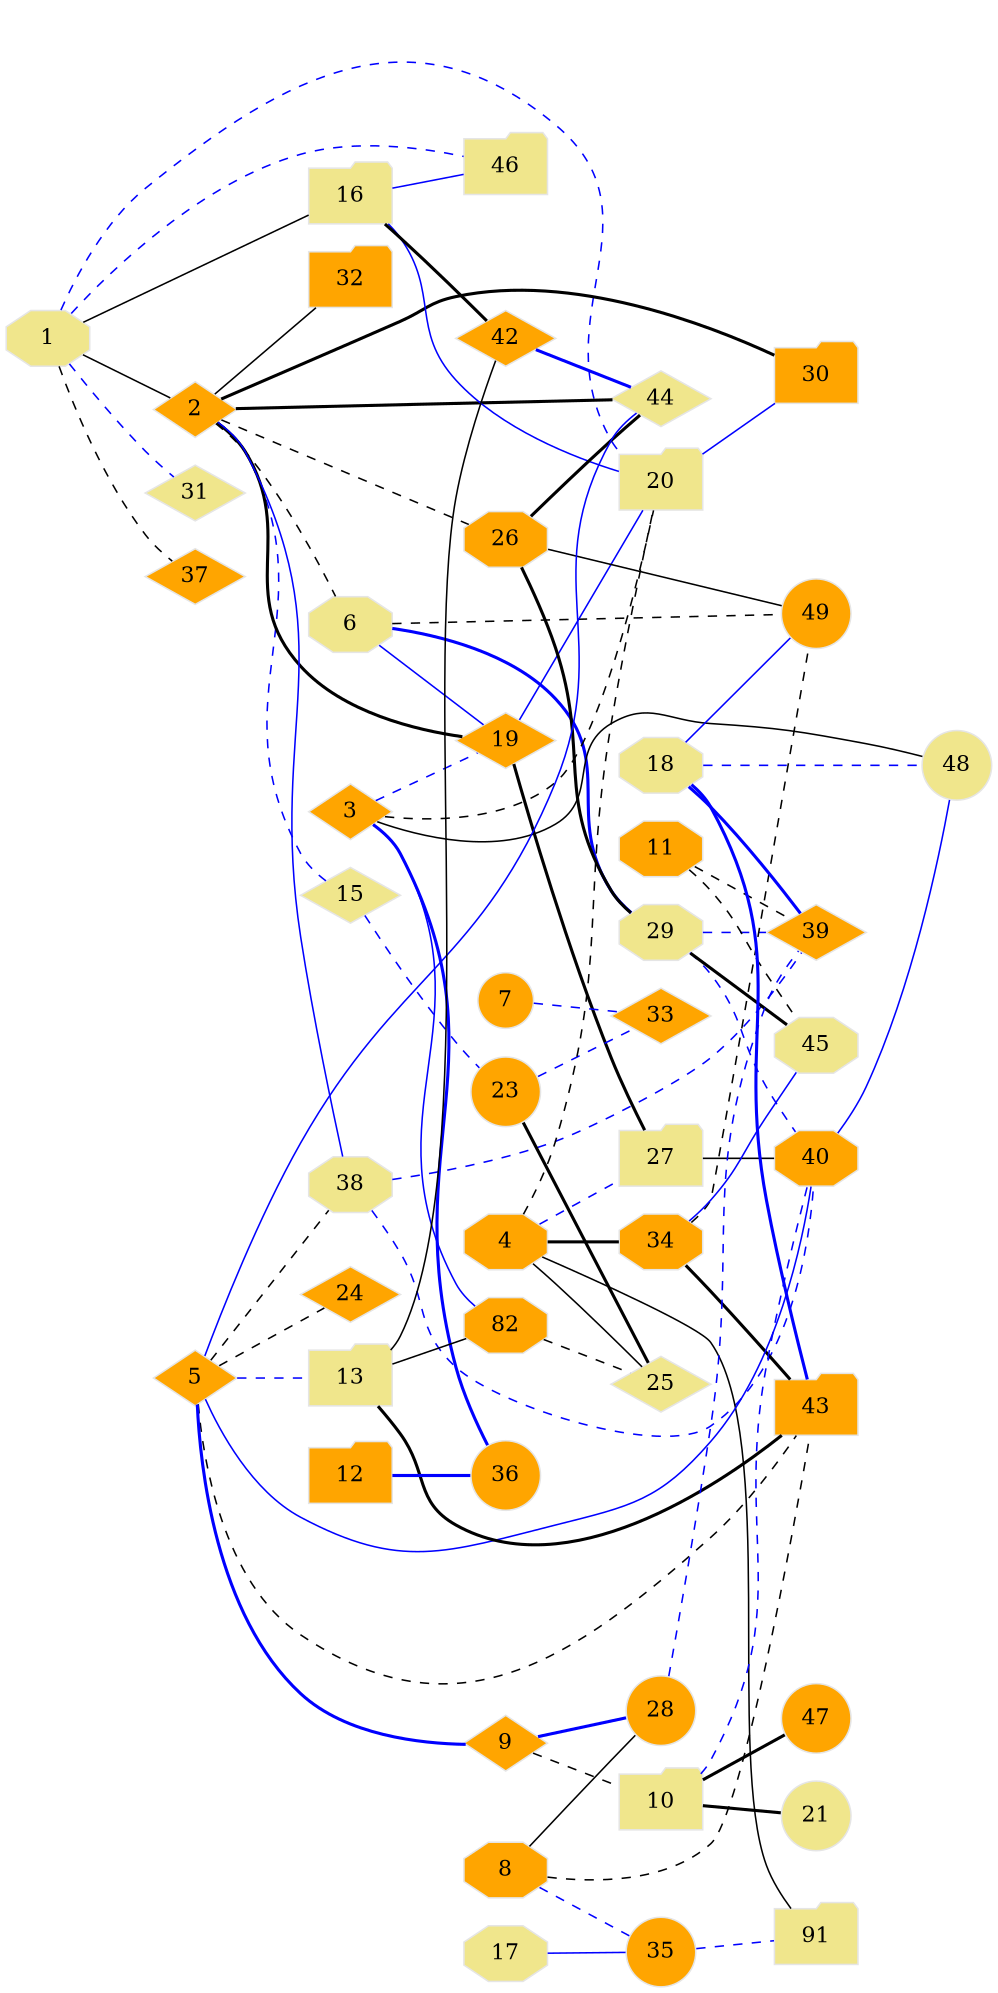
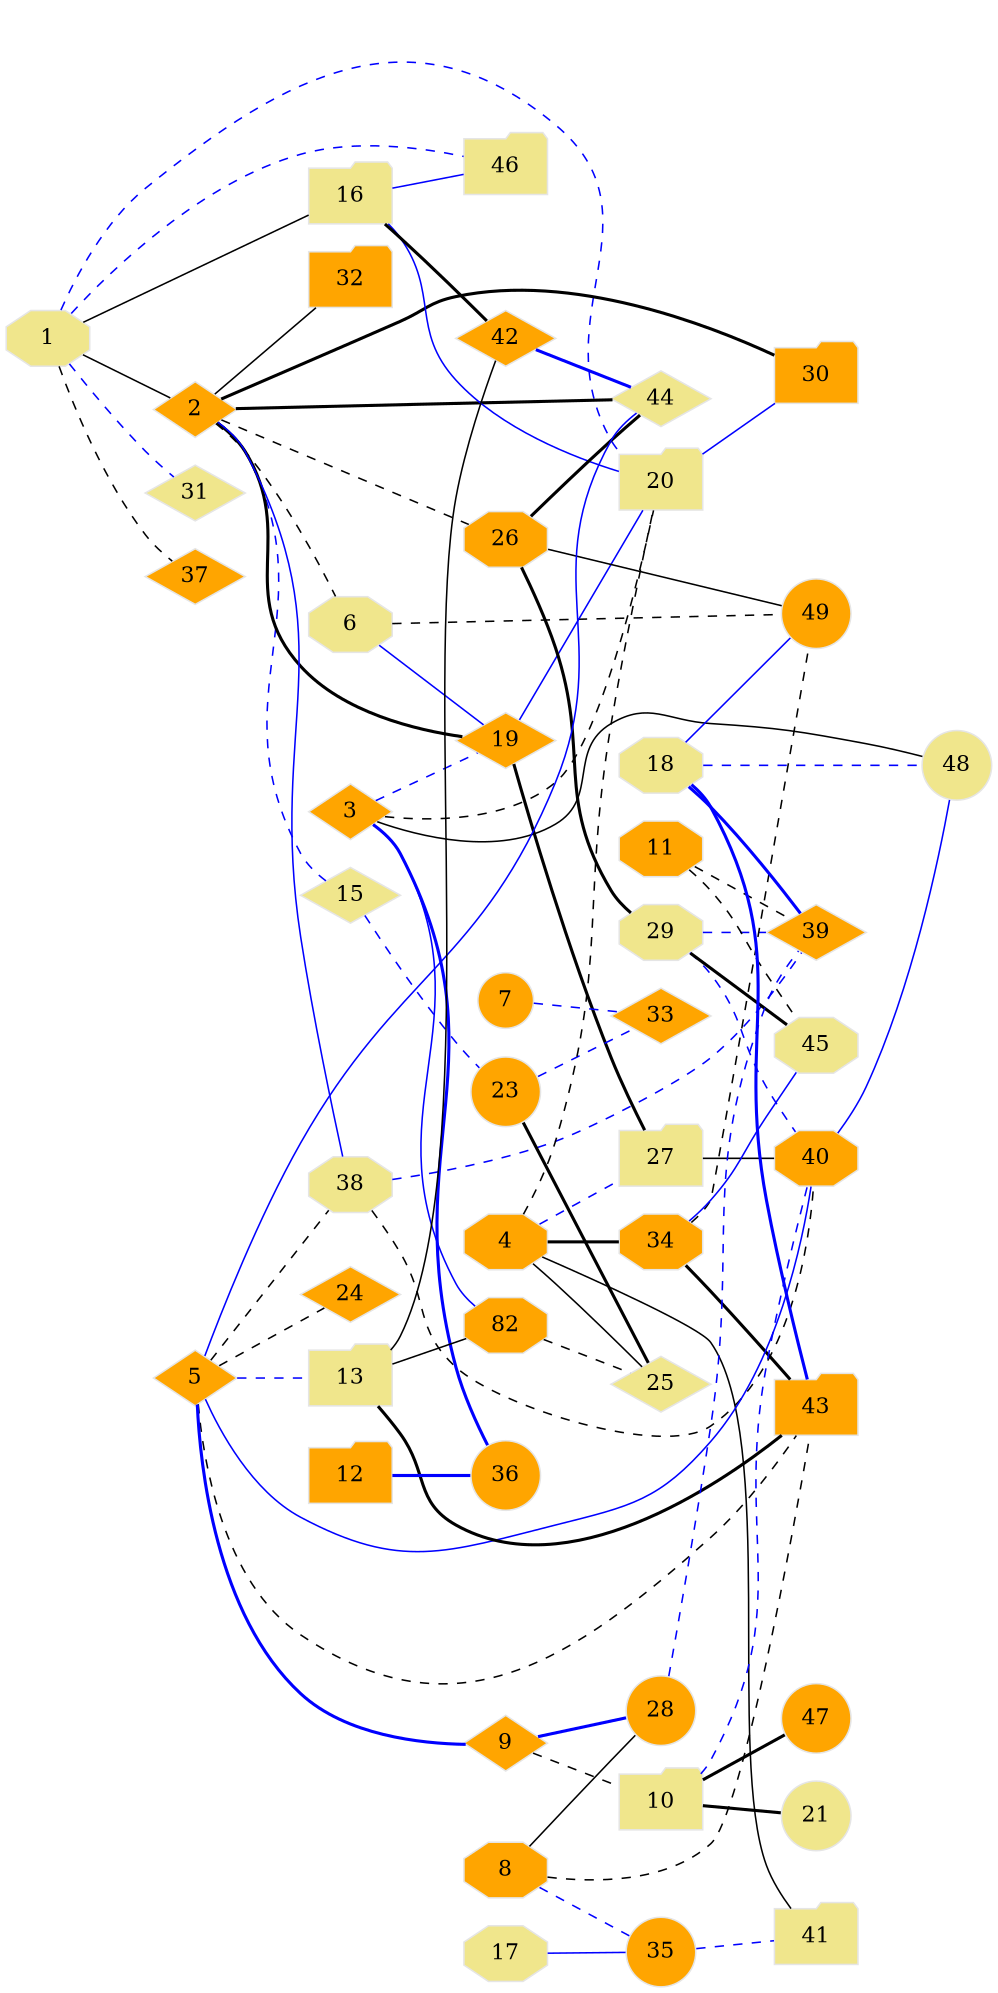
edge "6" -- "29": removed
edge "40" -- "38": color blue -> black
node "91": label "91" -> "41"
